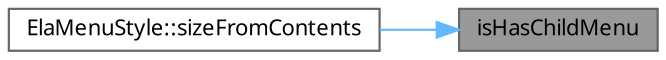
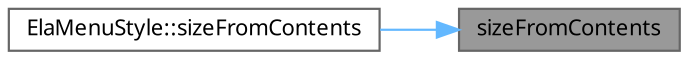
node "isHasChildMenu": label "isHasChildMenu" -> "sizeFromContents"
